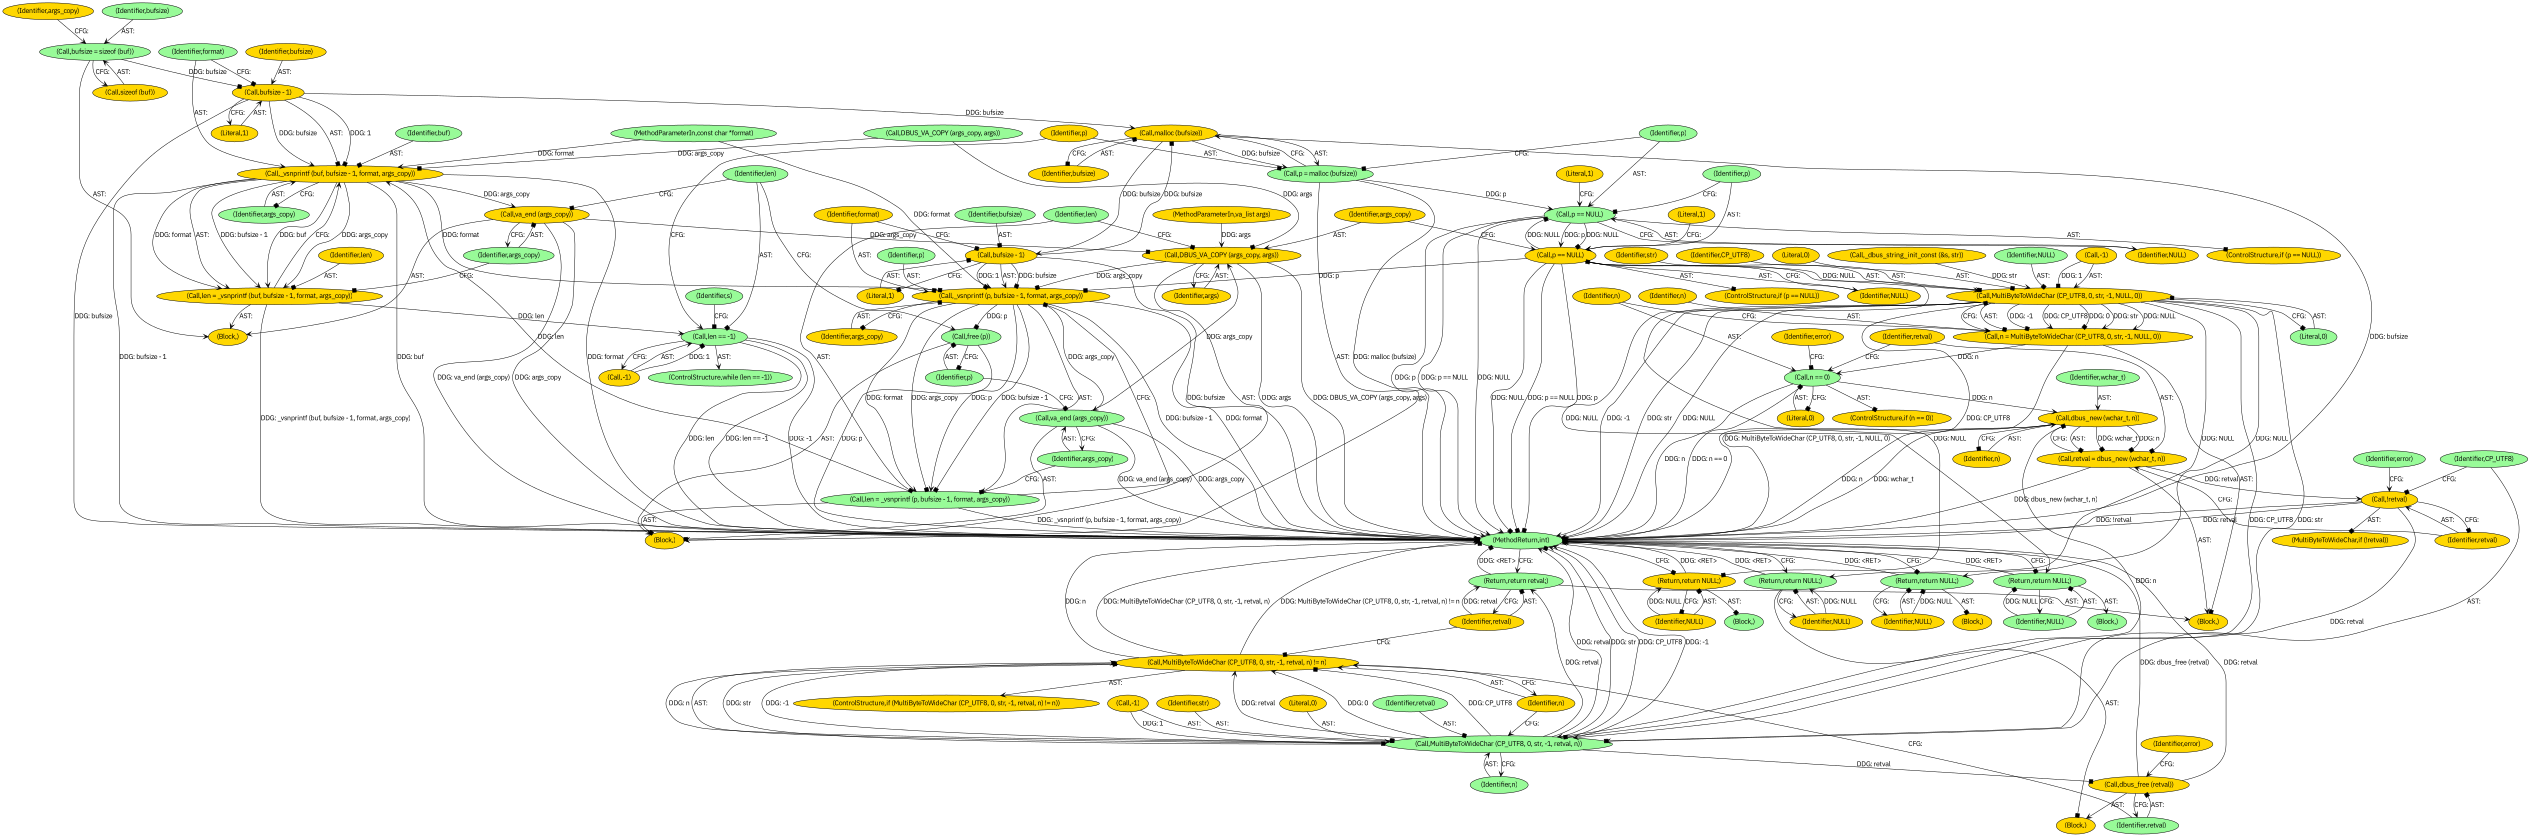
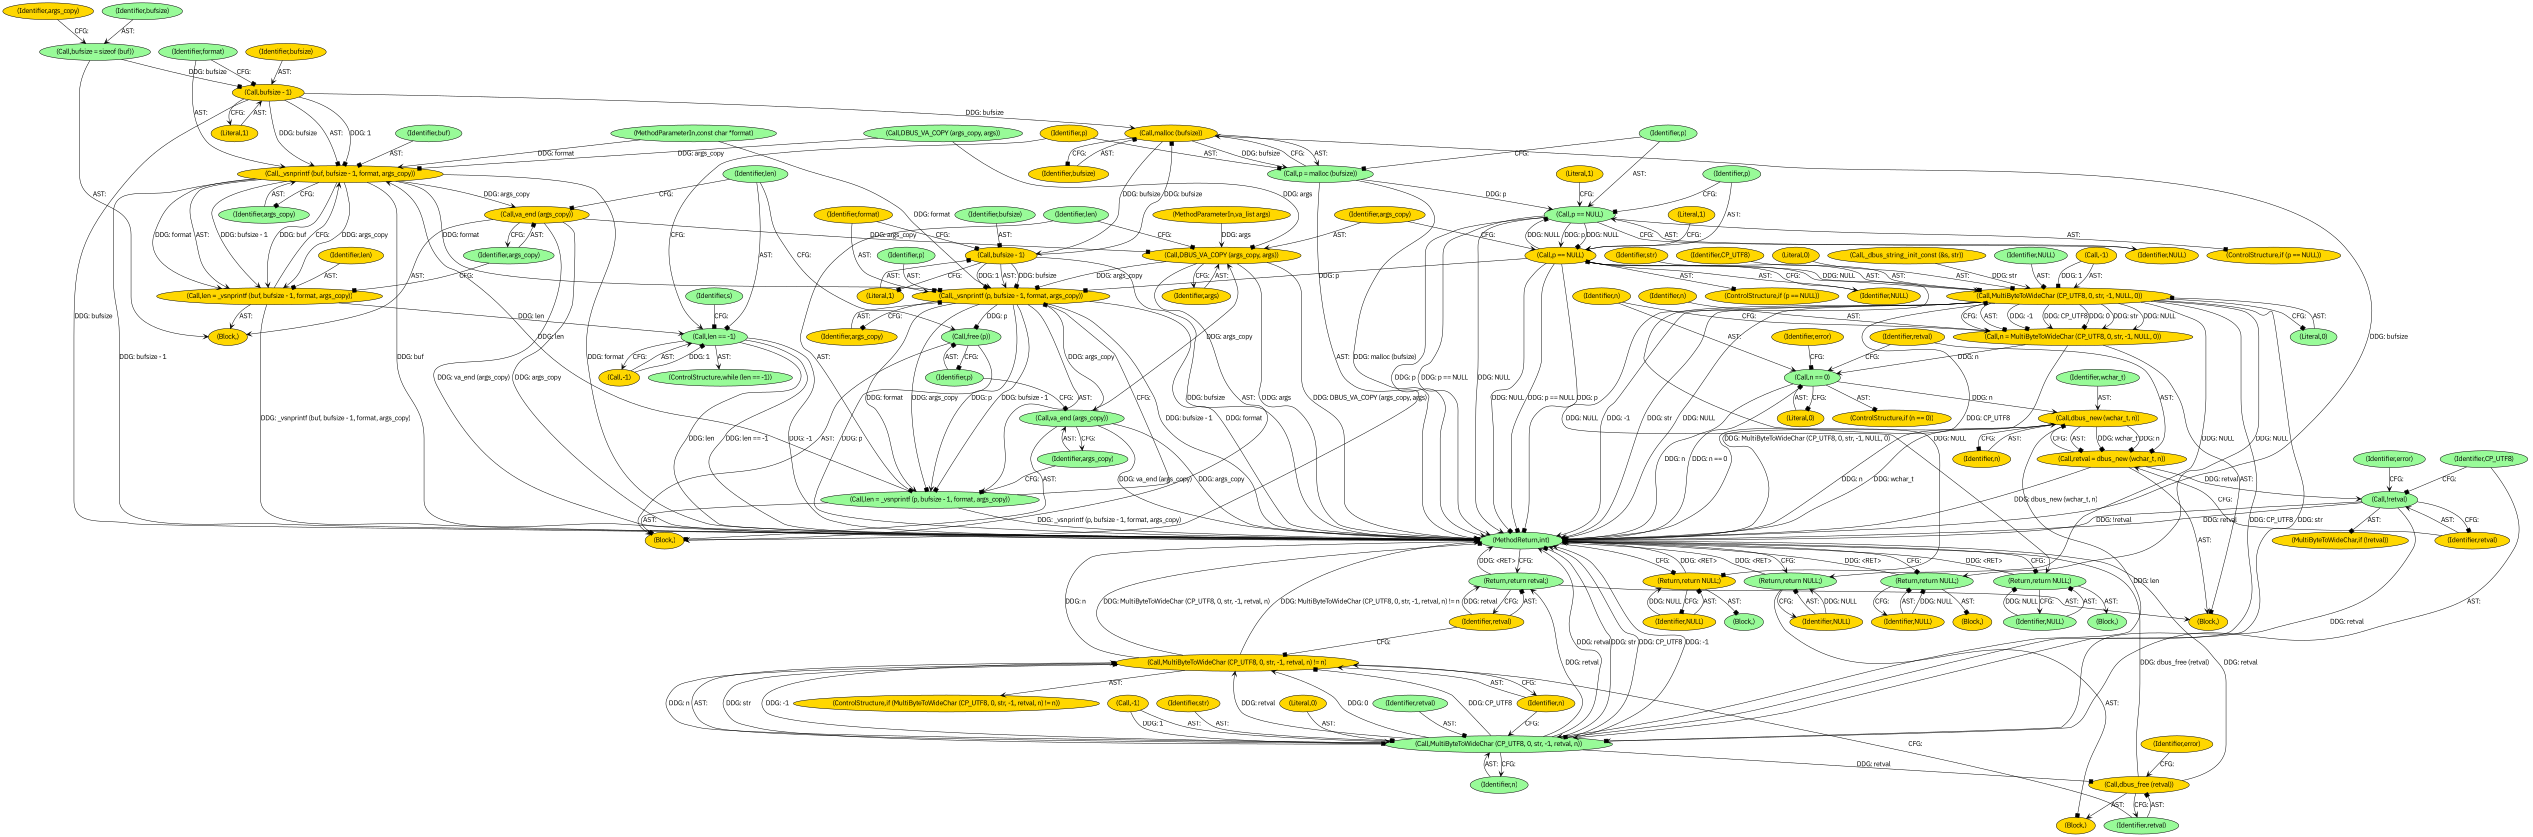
node "(Call,sizeof (buf))": removed
node "(Call,!retval)": fillcolor gold -> palegreen
edge "(Return,return retval;)" -> "(MethodReturn,int)": arrowhead box -> vee
edge "(Call,dbus_new (wchar_t, n))" -> "(Call,MultiByteToWideChar (CP_UTF8, 0, str, -1, retval, n))": label "DDG: n" -> "DDG: len"
